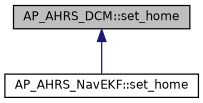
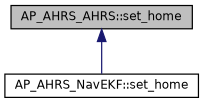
node "AP_AHRS_DCM::set_home": label "AP_AHRS_DCM::set_home" -> "AP_AHRS_AHRS::set_home"
